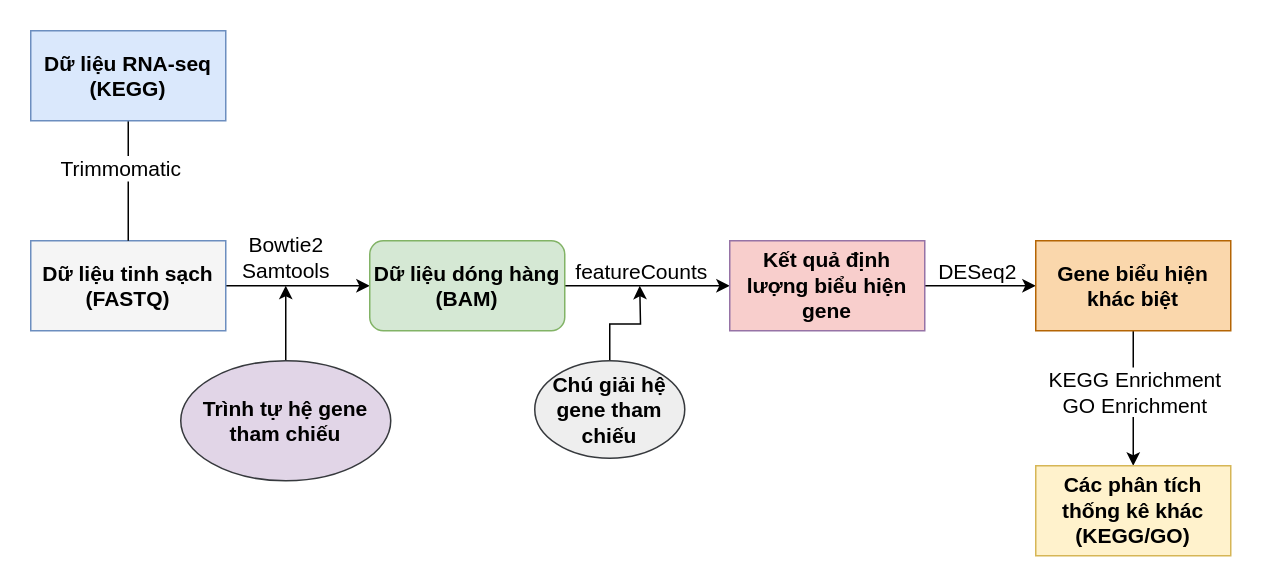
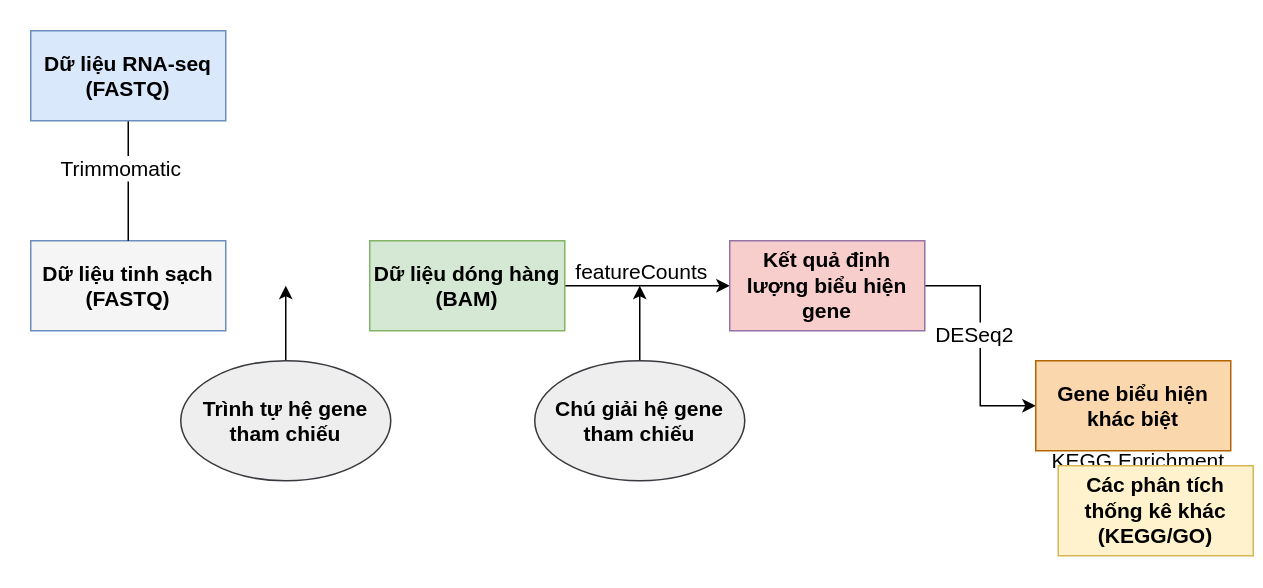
node "Dữ liệu RNA-seq (KEGG)": label "Dữ liệu RNA-seq (KEGG)" -> "Dữ liệu RNA-seq (FASTQ)"
edge "Dữ liệu tinh sạch (FASTQ)" -> "Dữ liệu dóng hàng (BAM)": removed, label "Bowtie2 Samtools"
node "Dữ liệu dóng hàng (BAM)": shape rounded rectangle -> rectangle
node "Gene biểu hiện khác biệt": moved (1133, 286) -> (1133, 406)
node "Chú giải hệ gene tham chiếu": size 150x98 -> 210x120
node "Trình tự hệ gene tham chiếu": fillcolor #e1d5e7 -> #eeeeee
node "Các phân tích thống kê khác (KEGG/GO)": moved (1133, 511) -> (1156, 511)
